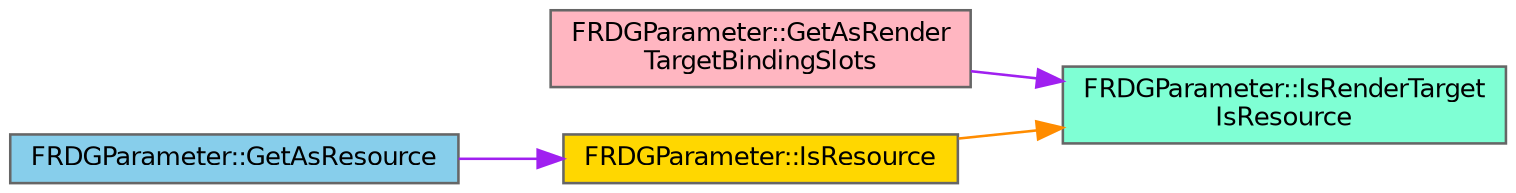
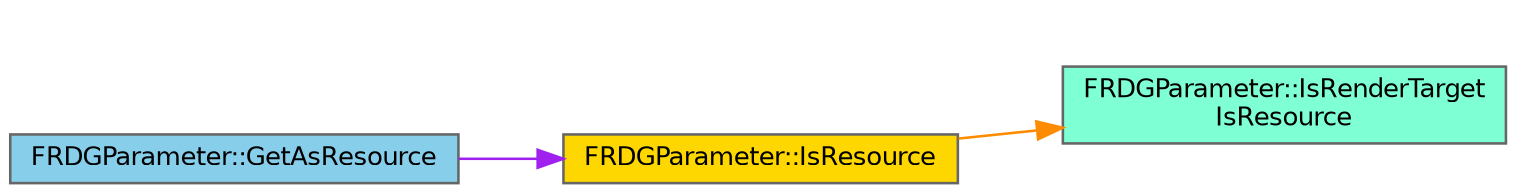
node "FRDGParameter::GetAsRender TargetBindingSlots": removed
